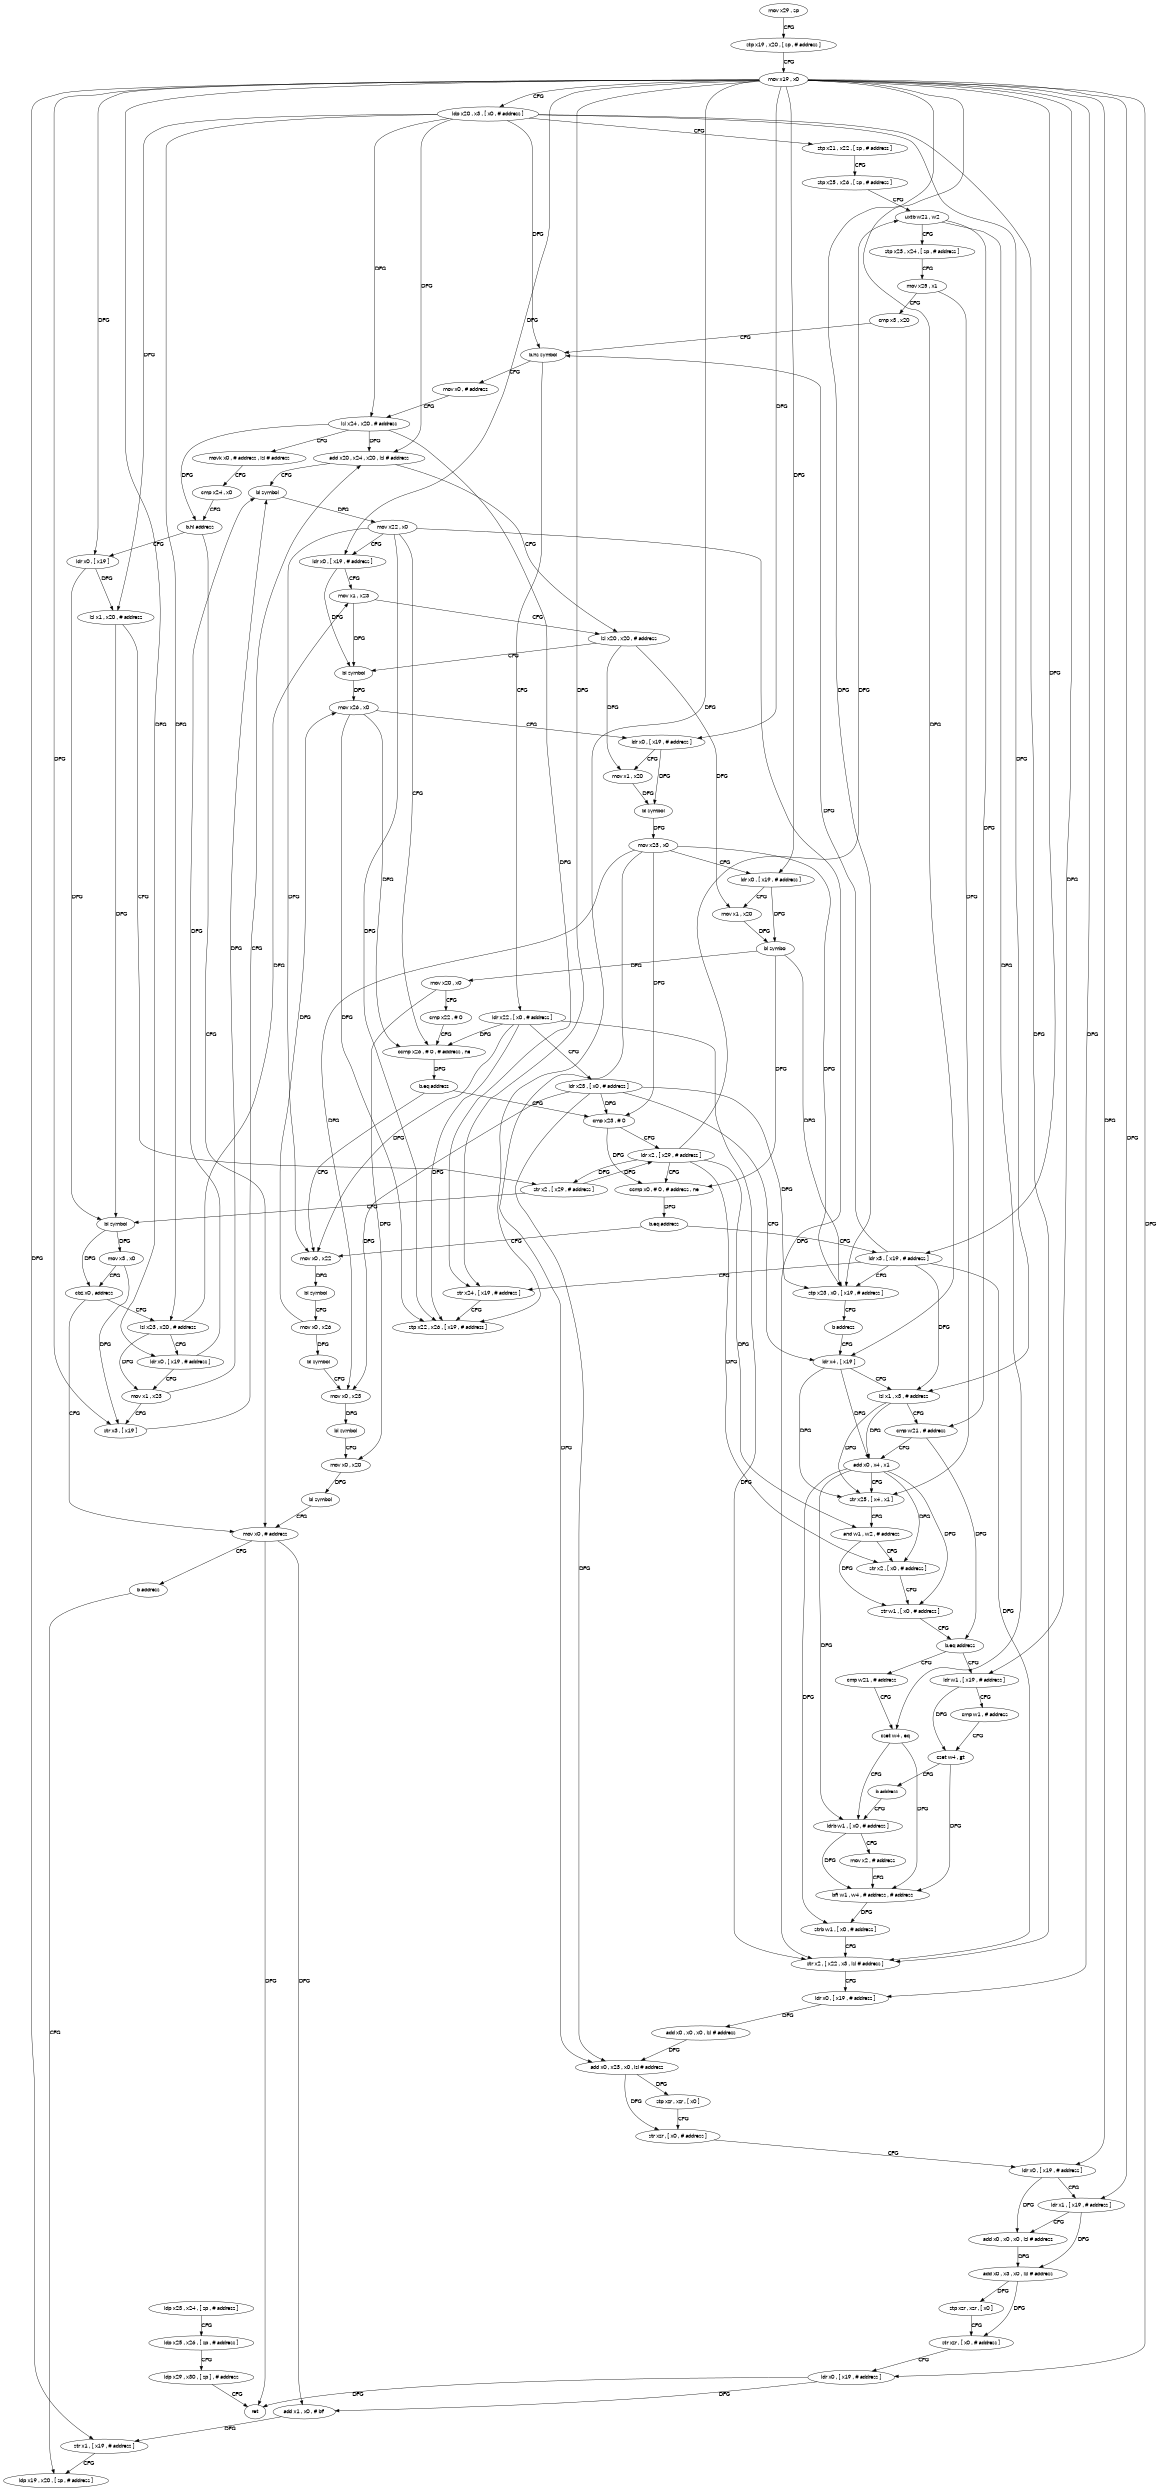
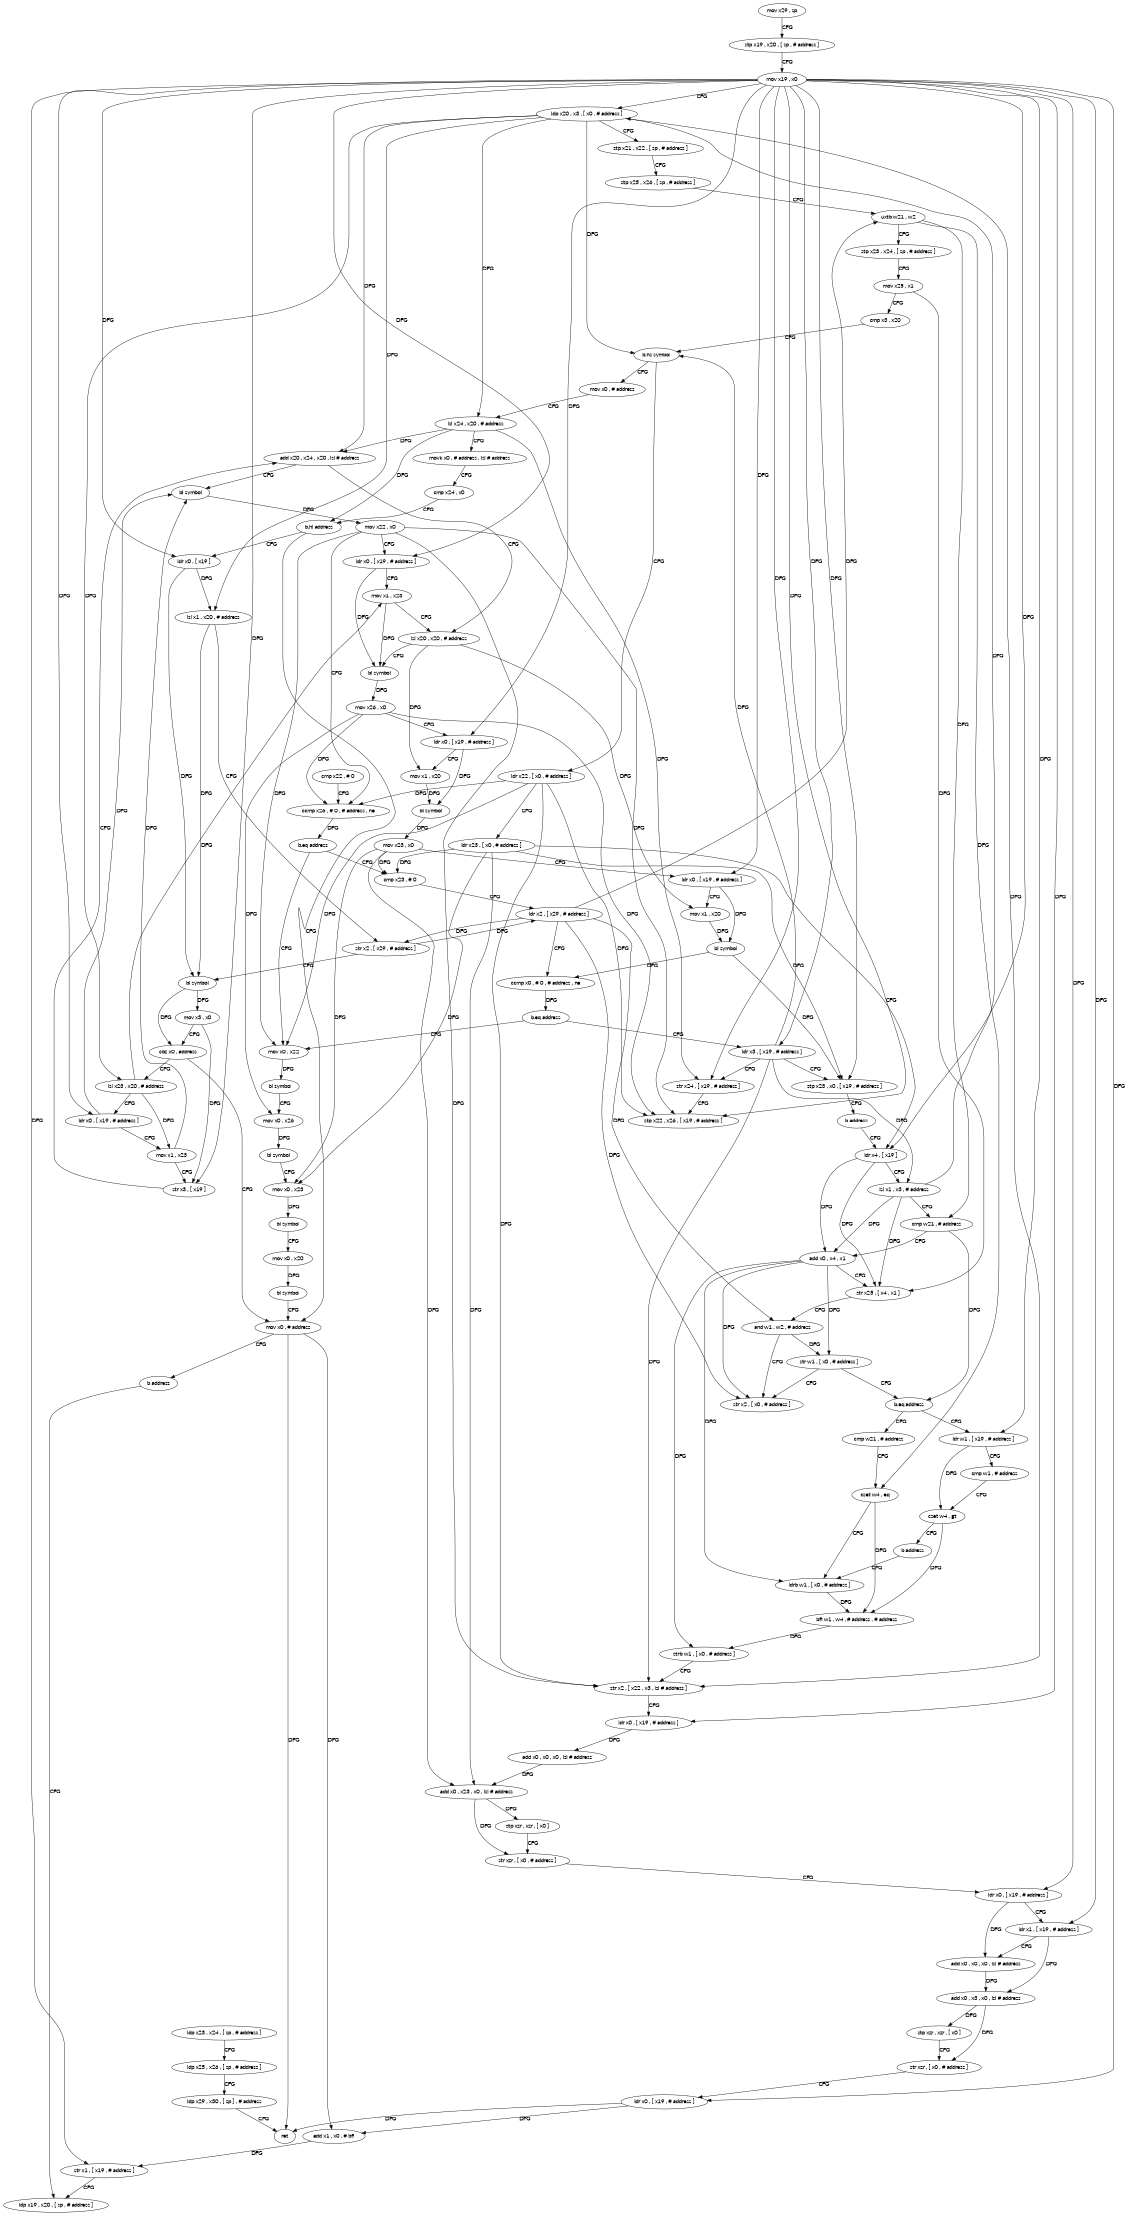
edge "ldp x20 , x3 , [ x0 , # address ]" -> "lsl x1 , x3 , # address": reversed
node "mov x20 , x0": removed
edge "mov x23 , x0" -> "stp x23 , x0 , [ x19 , # address ]": removed, label "DFG"
edge "mov x0 , x26" -> "mov x26 , x0": reversed
edge "cmp x23 , # 0" -> "ccmp x0 , # 0 , # address , ne": removed, label "DFG"
edge "str x2 , [ x0 , # address ]" -> "str w1 , [ x0 , # address ]": reversed
node "mov x2 , # address": removed
